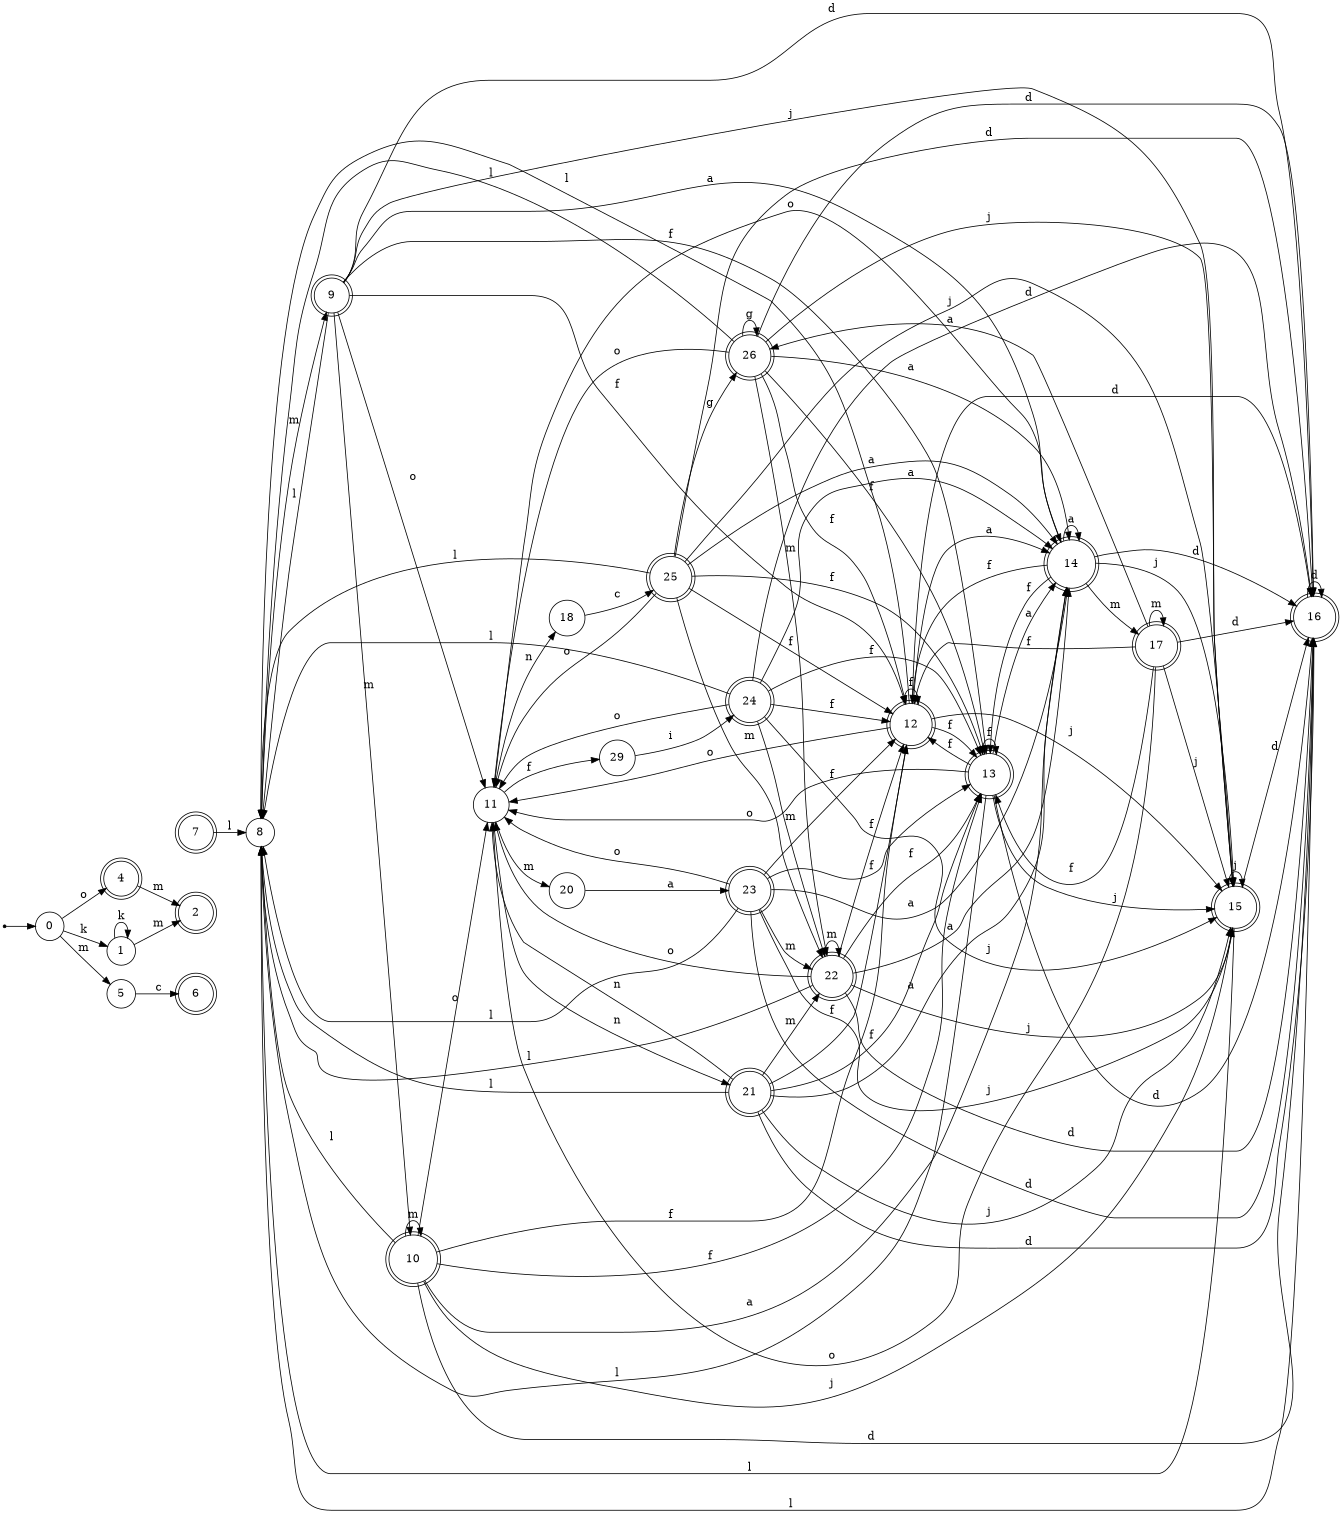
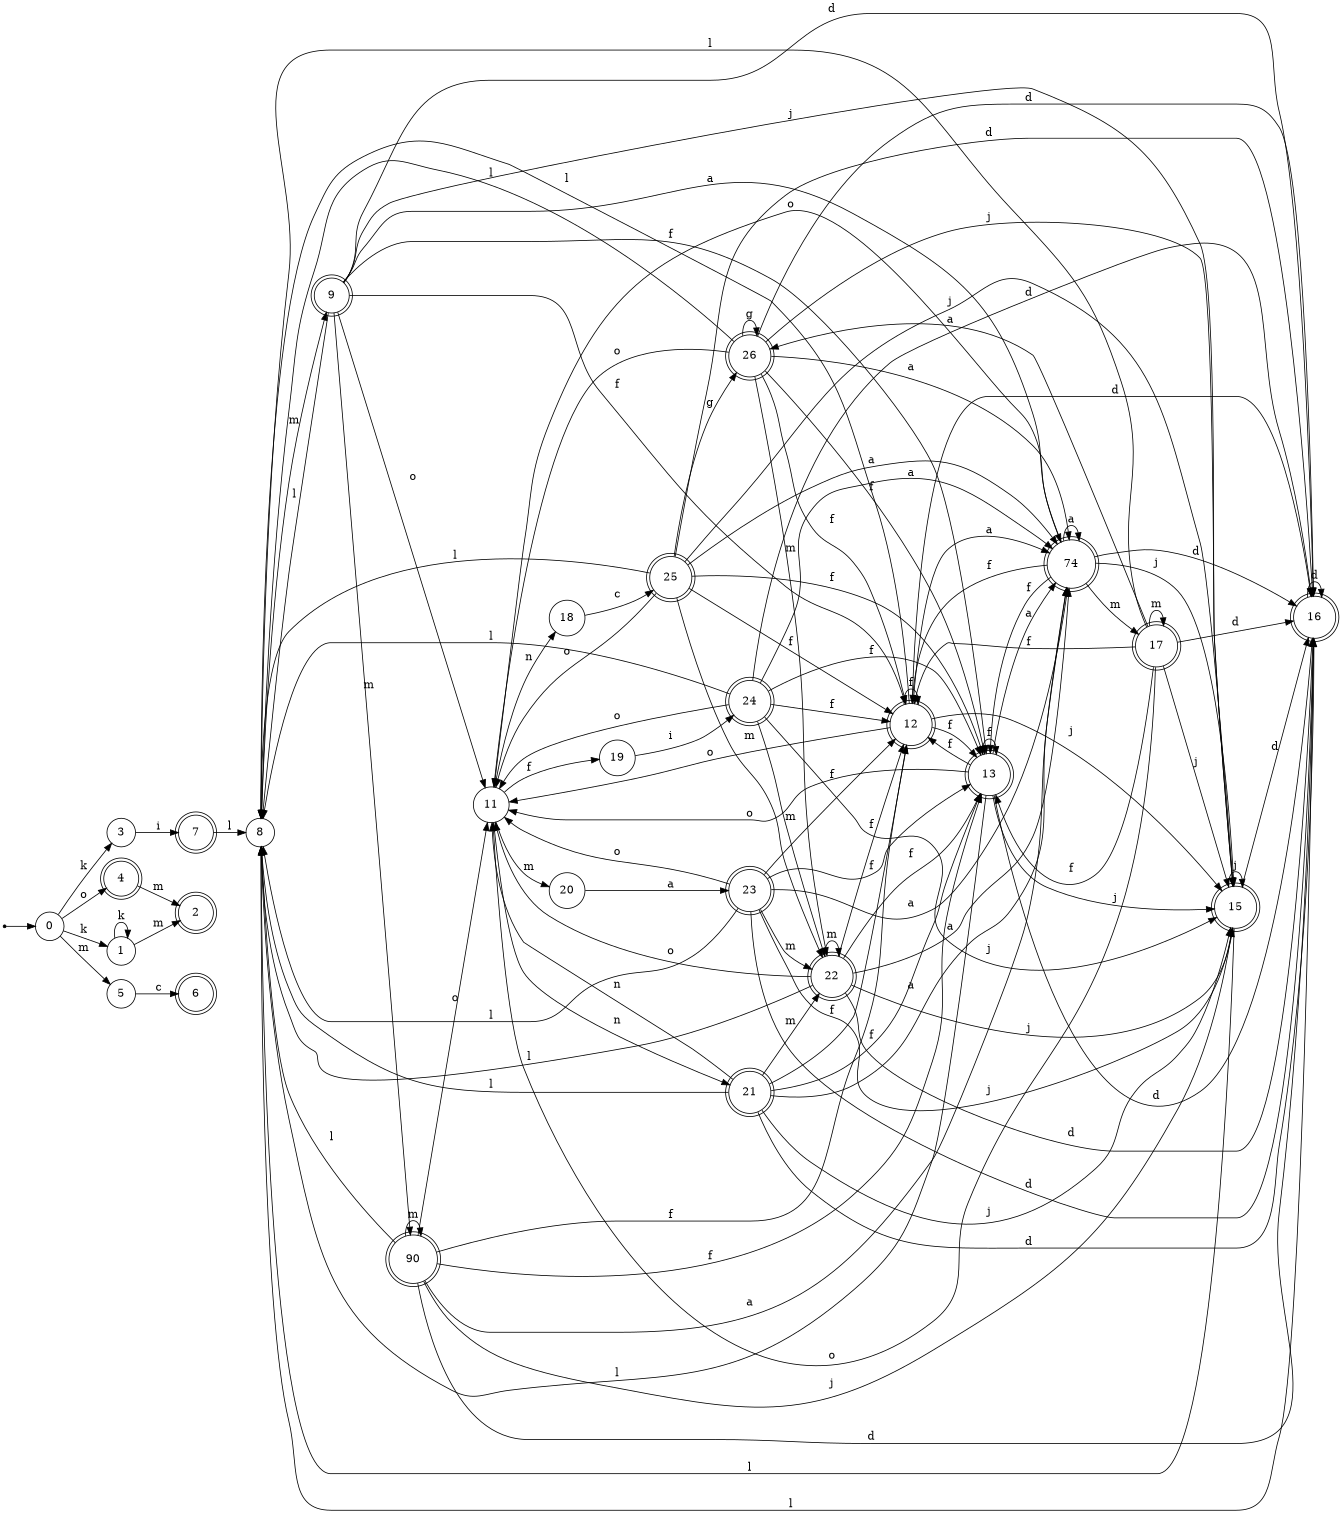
edge "17" -> "8": added, label "l"
node "14": label "14" -> "74"
node "29": label "29" -> "19"
node "3": added
node "10": label "10" -> "90"
